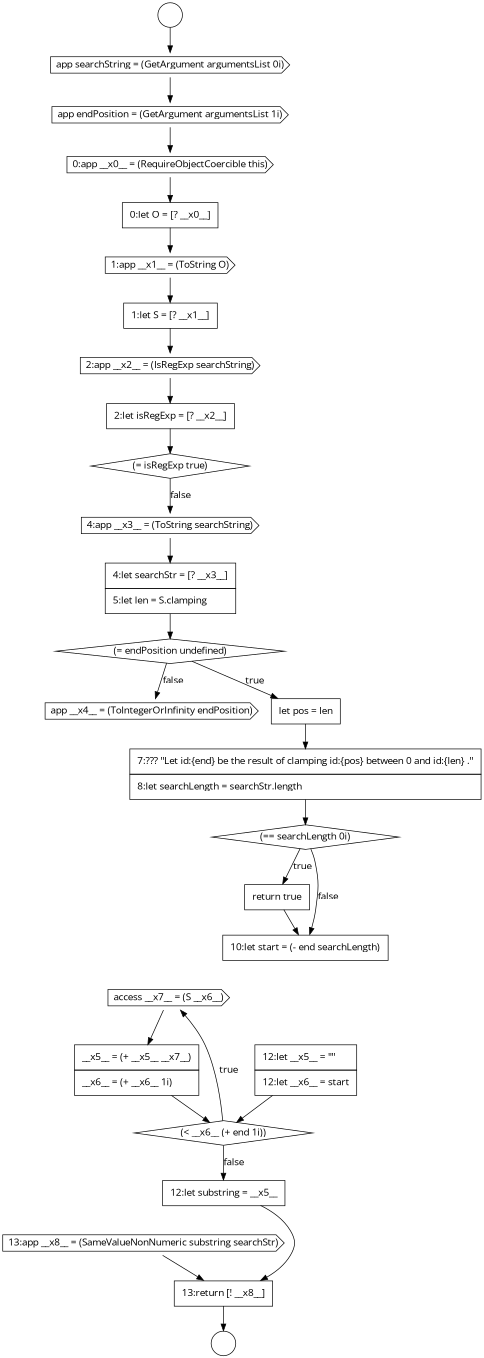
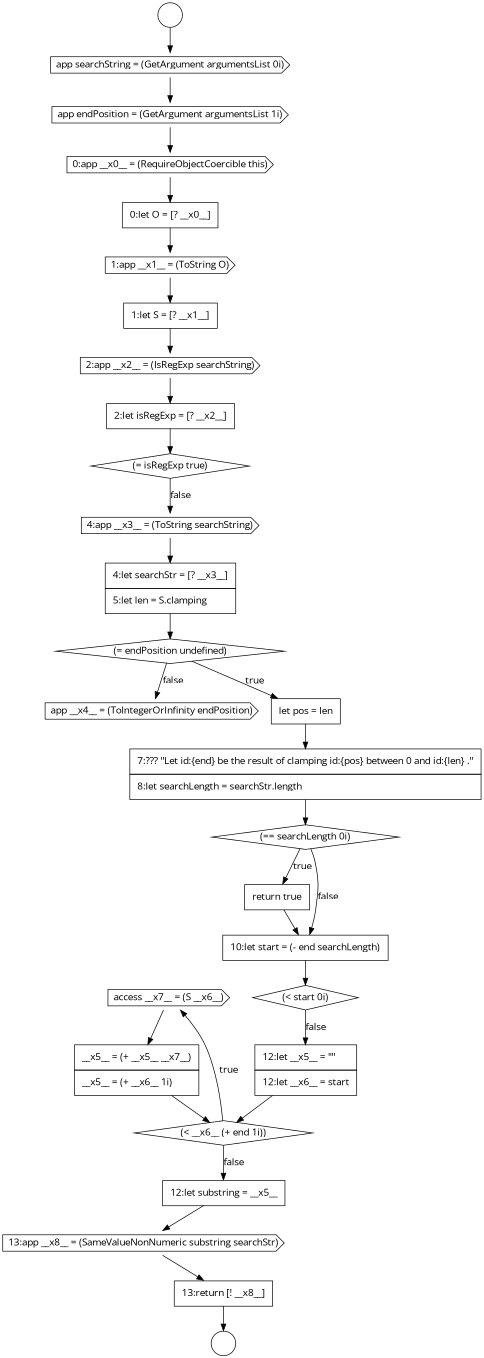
node "(< start 0i)": added
node "__x5__ = (+ __x5__ __x7__)": text "__x6__ = (+ __x6__ 1i)" -> "__x5__ = (+ __x6__ 1i)"
edge "12:let substring = __x5__" -> "13:return [! __x8__]": now "12:let substring = __x5__" -> "13:app __x8__ = (SameValueNonNumeric substring searchStr)"
